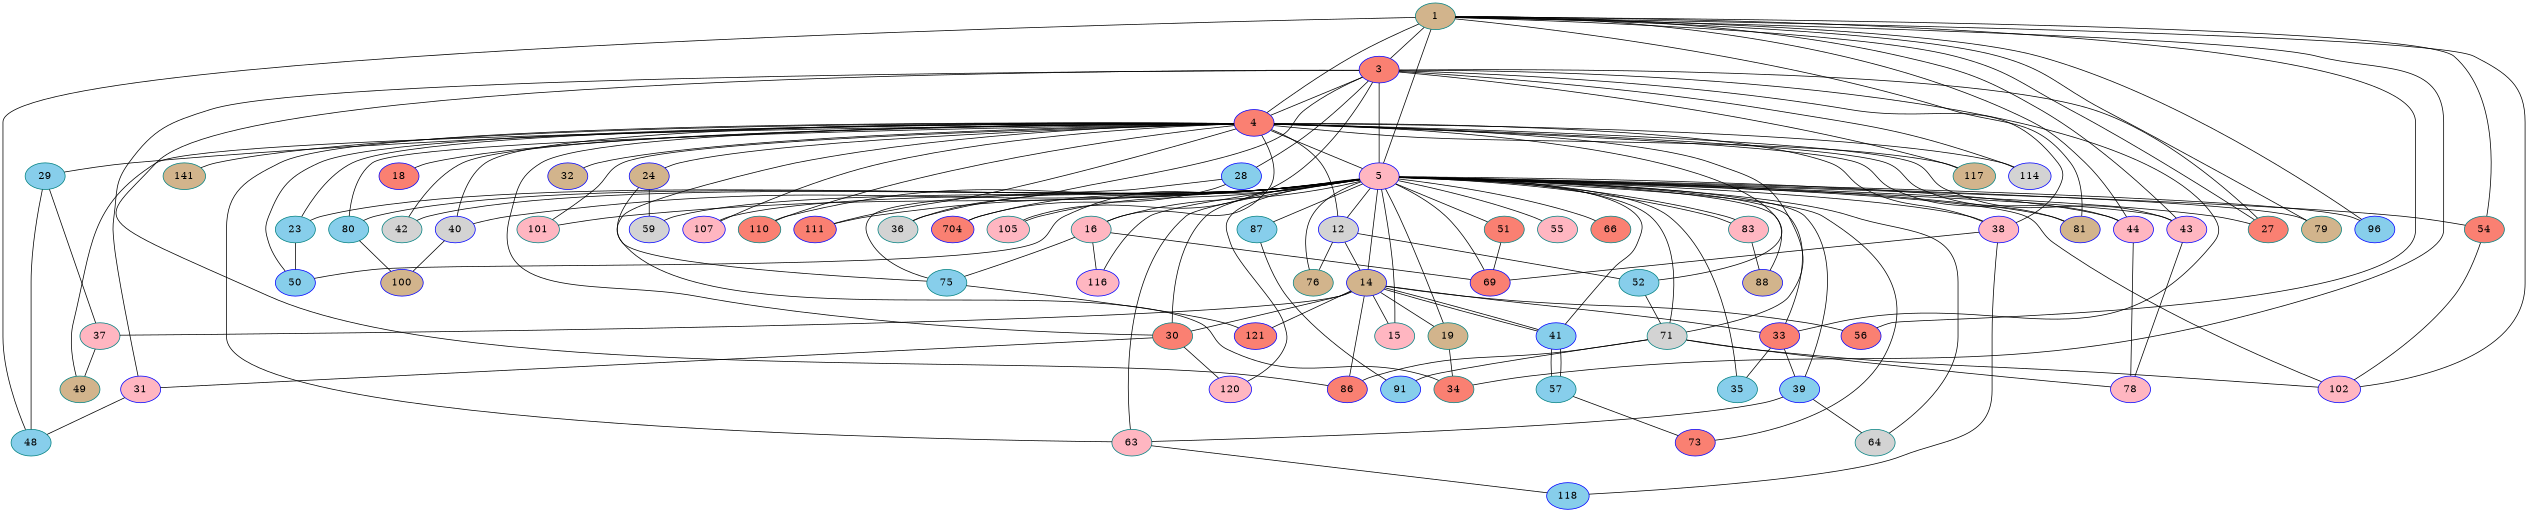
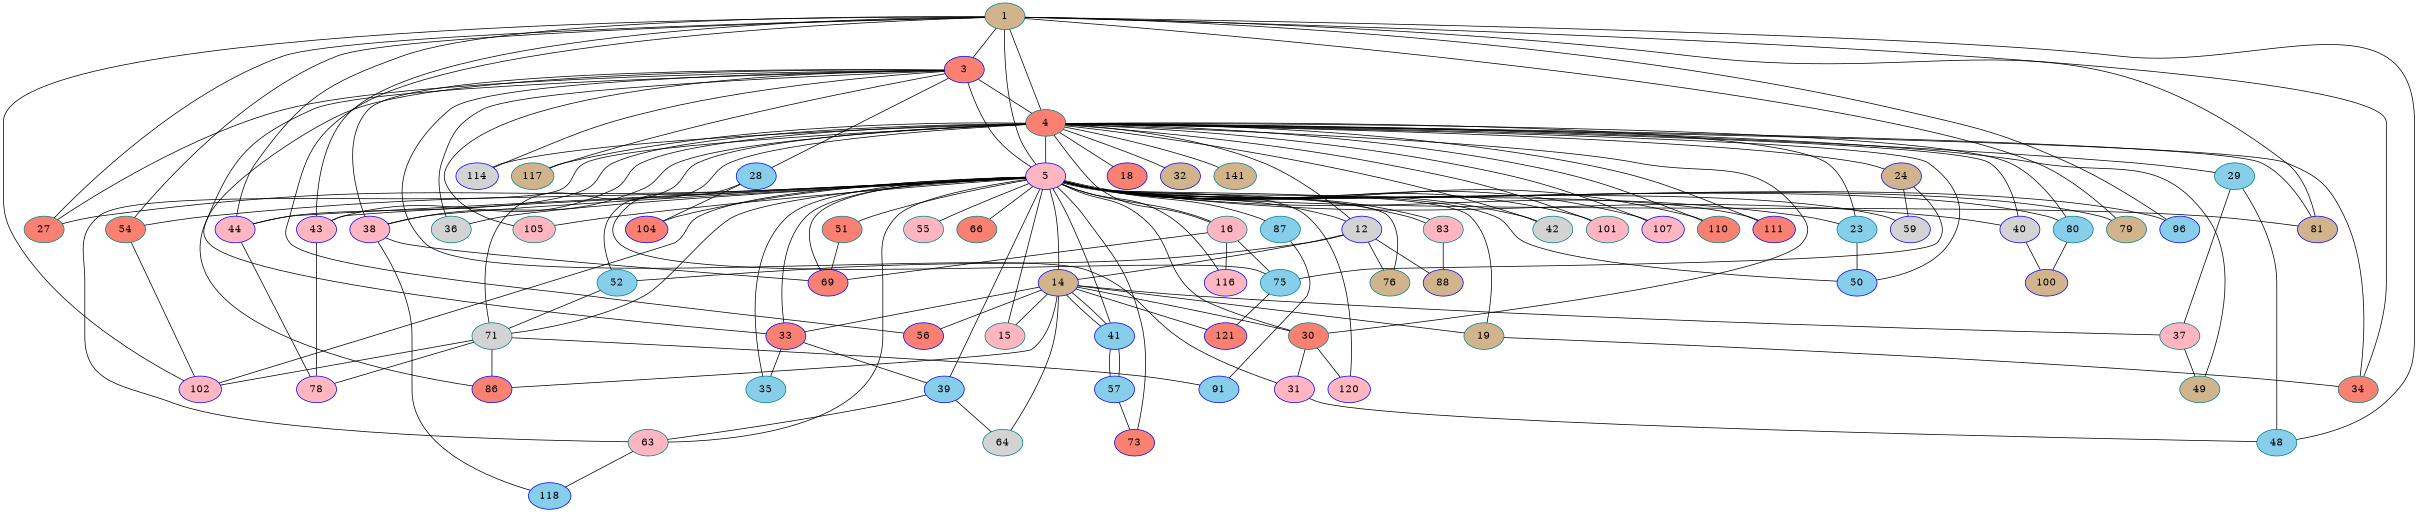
node "4": color blue -> teal
edge "5" -- "88": now "12" -- "88"
edge "5" -- "64": now "14" -- "64"
node "704": label "704" -> "104"
node "57": color teal -> blue
